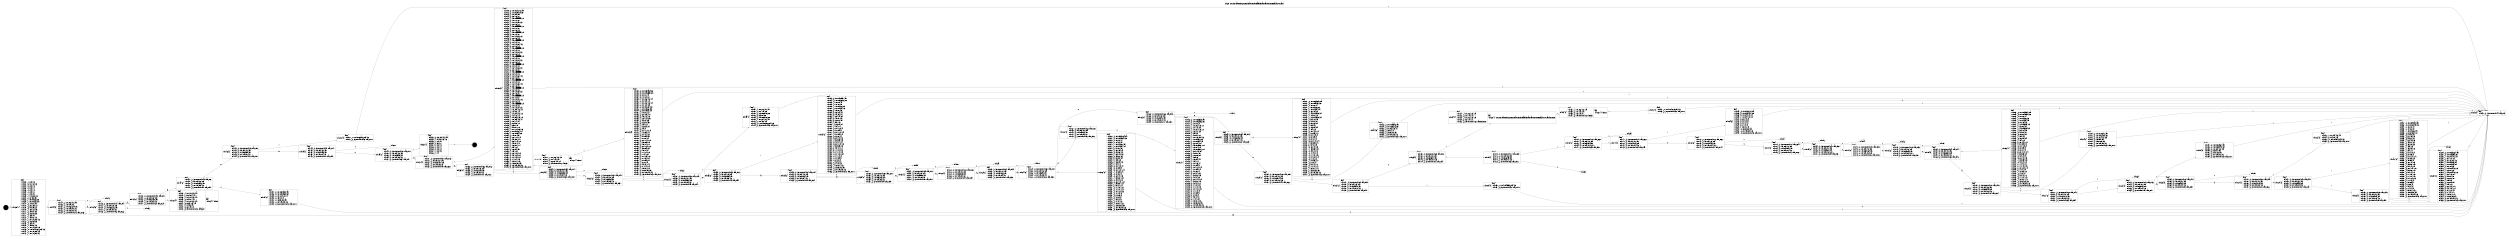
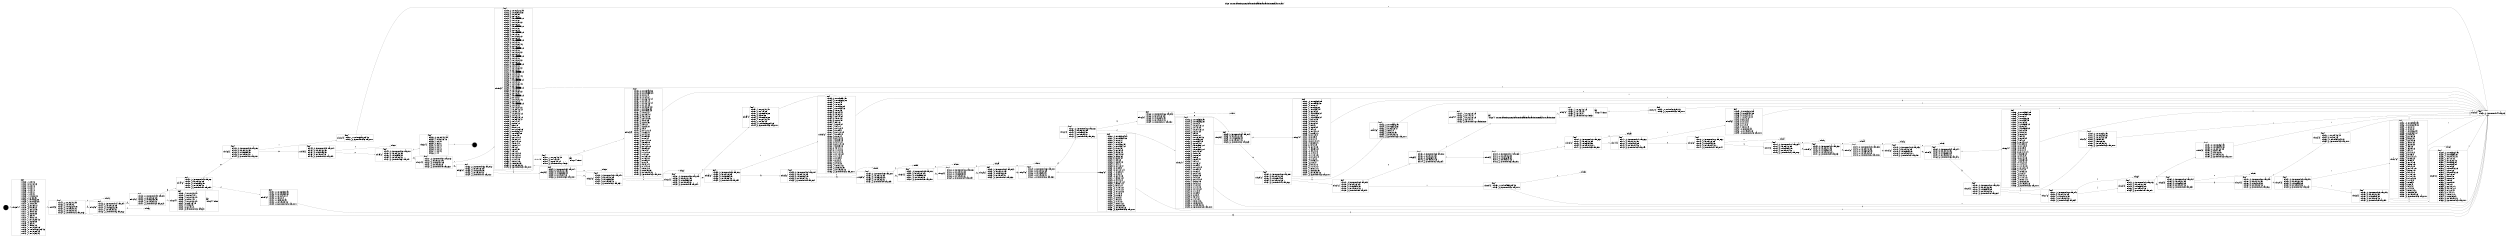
edge "0x40164b [28]" -> "0x401683 [28]": now "0x401667 [28]" -> "0x401683 [28]"
edge "0x40170f [28]" -> "0x401f55": now "0x401eeb [15]" -> "0x401f55"
